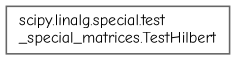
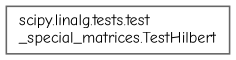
node "scipy.linalg.special.test _special_matrices.TestHilbert": label "scipy.linalg.special.test _special_matrices.TestHilbert" -> "scipy.linalg.tests.test _special_matrices.TestHilbert"
